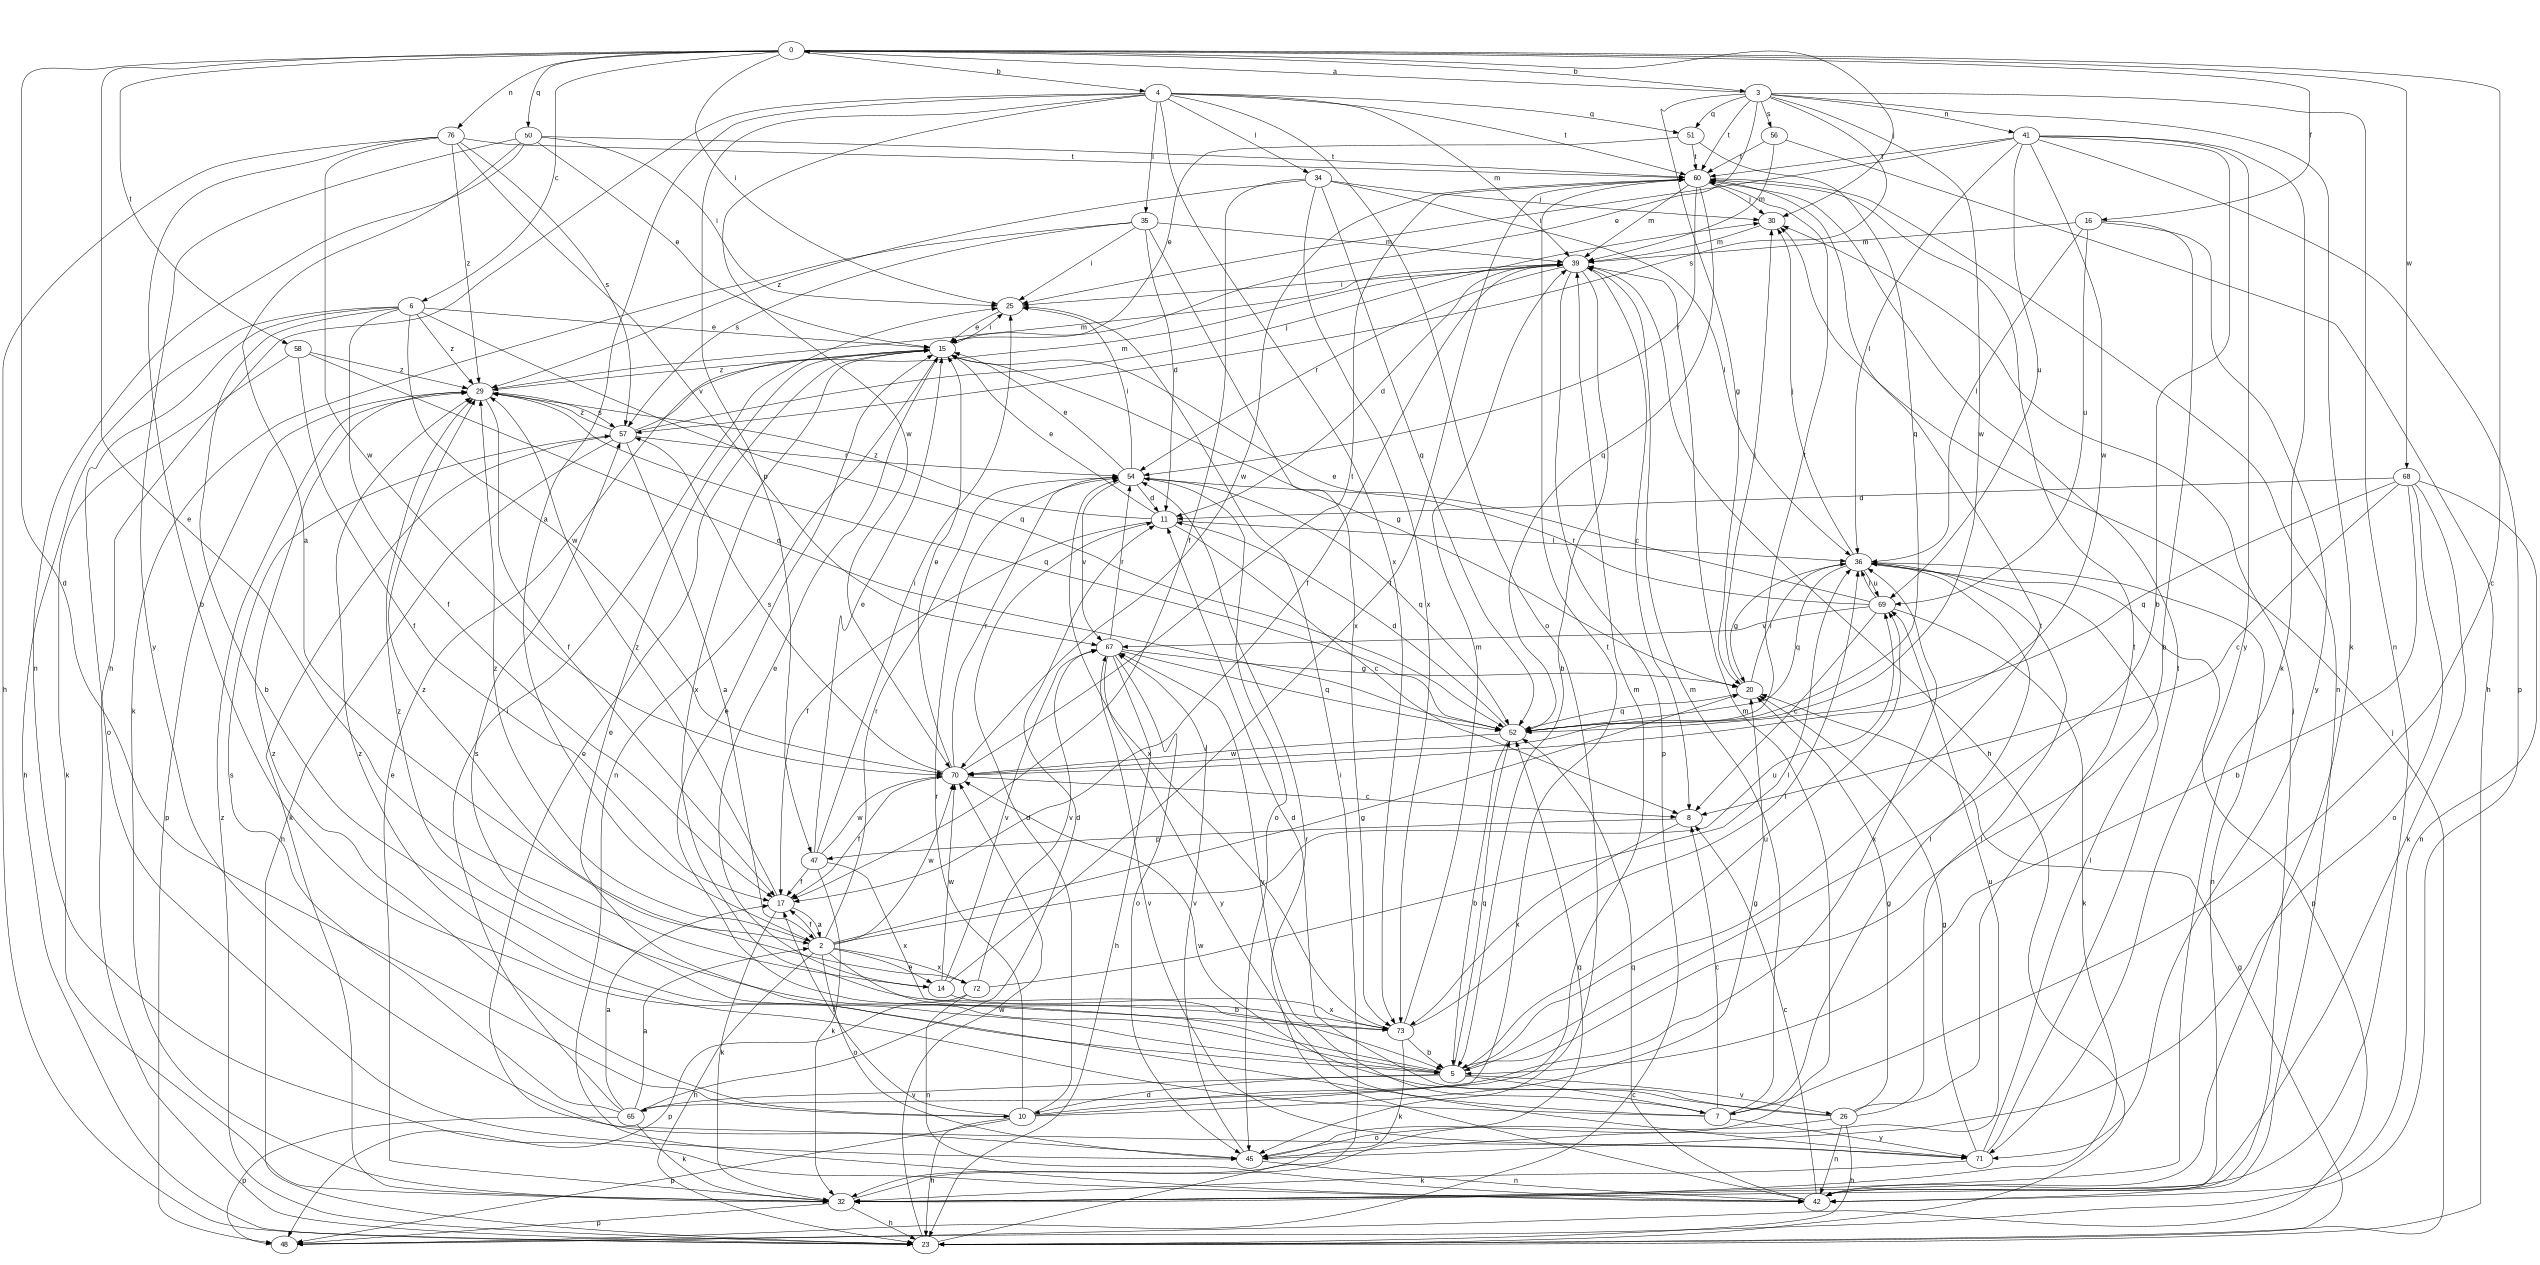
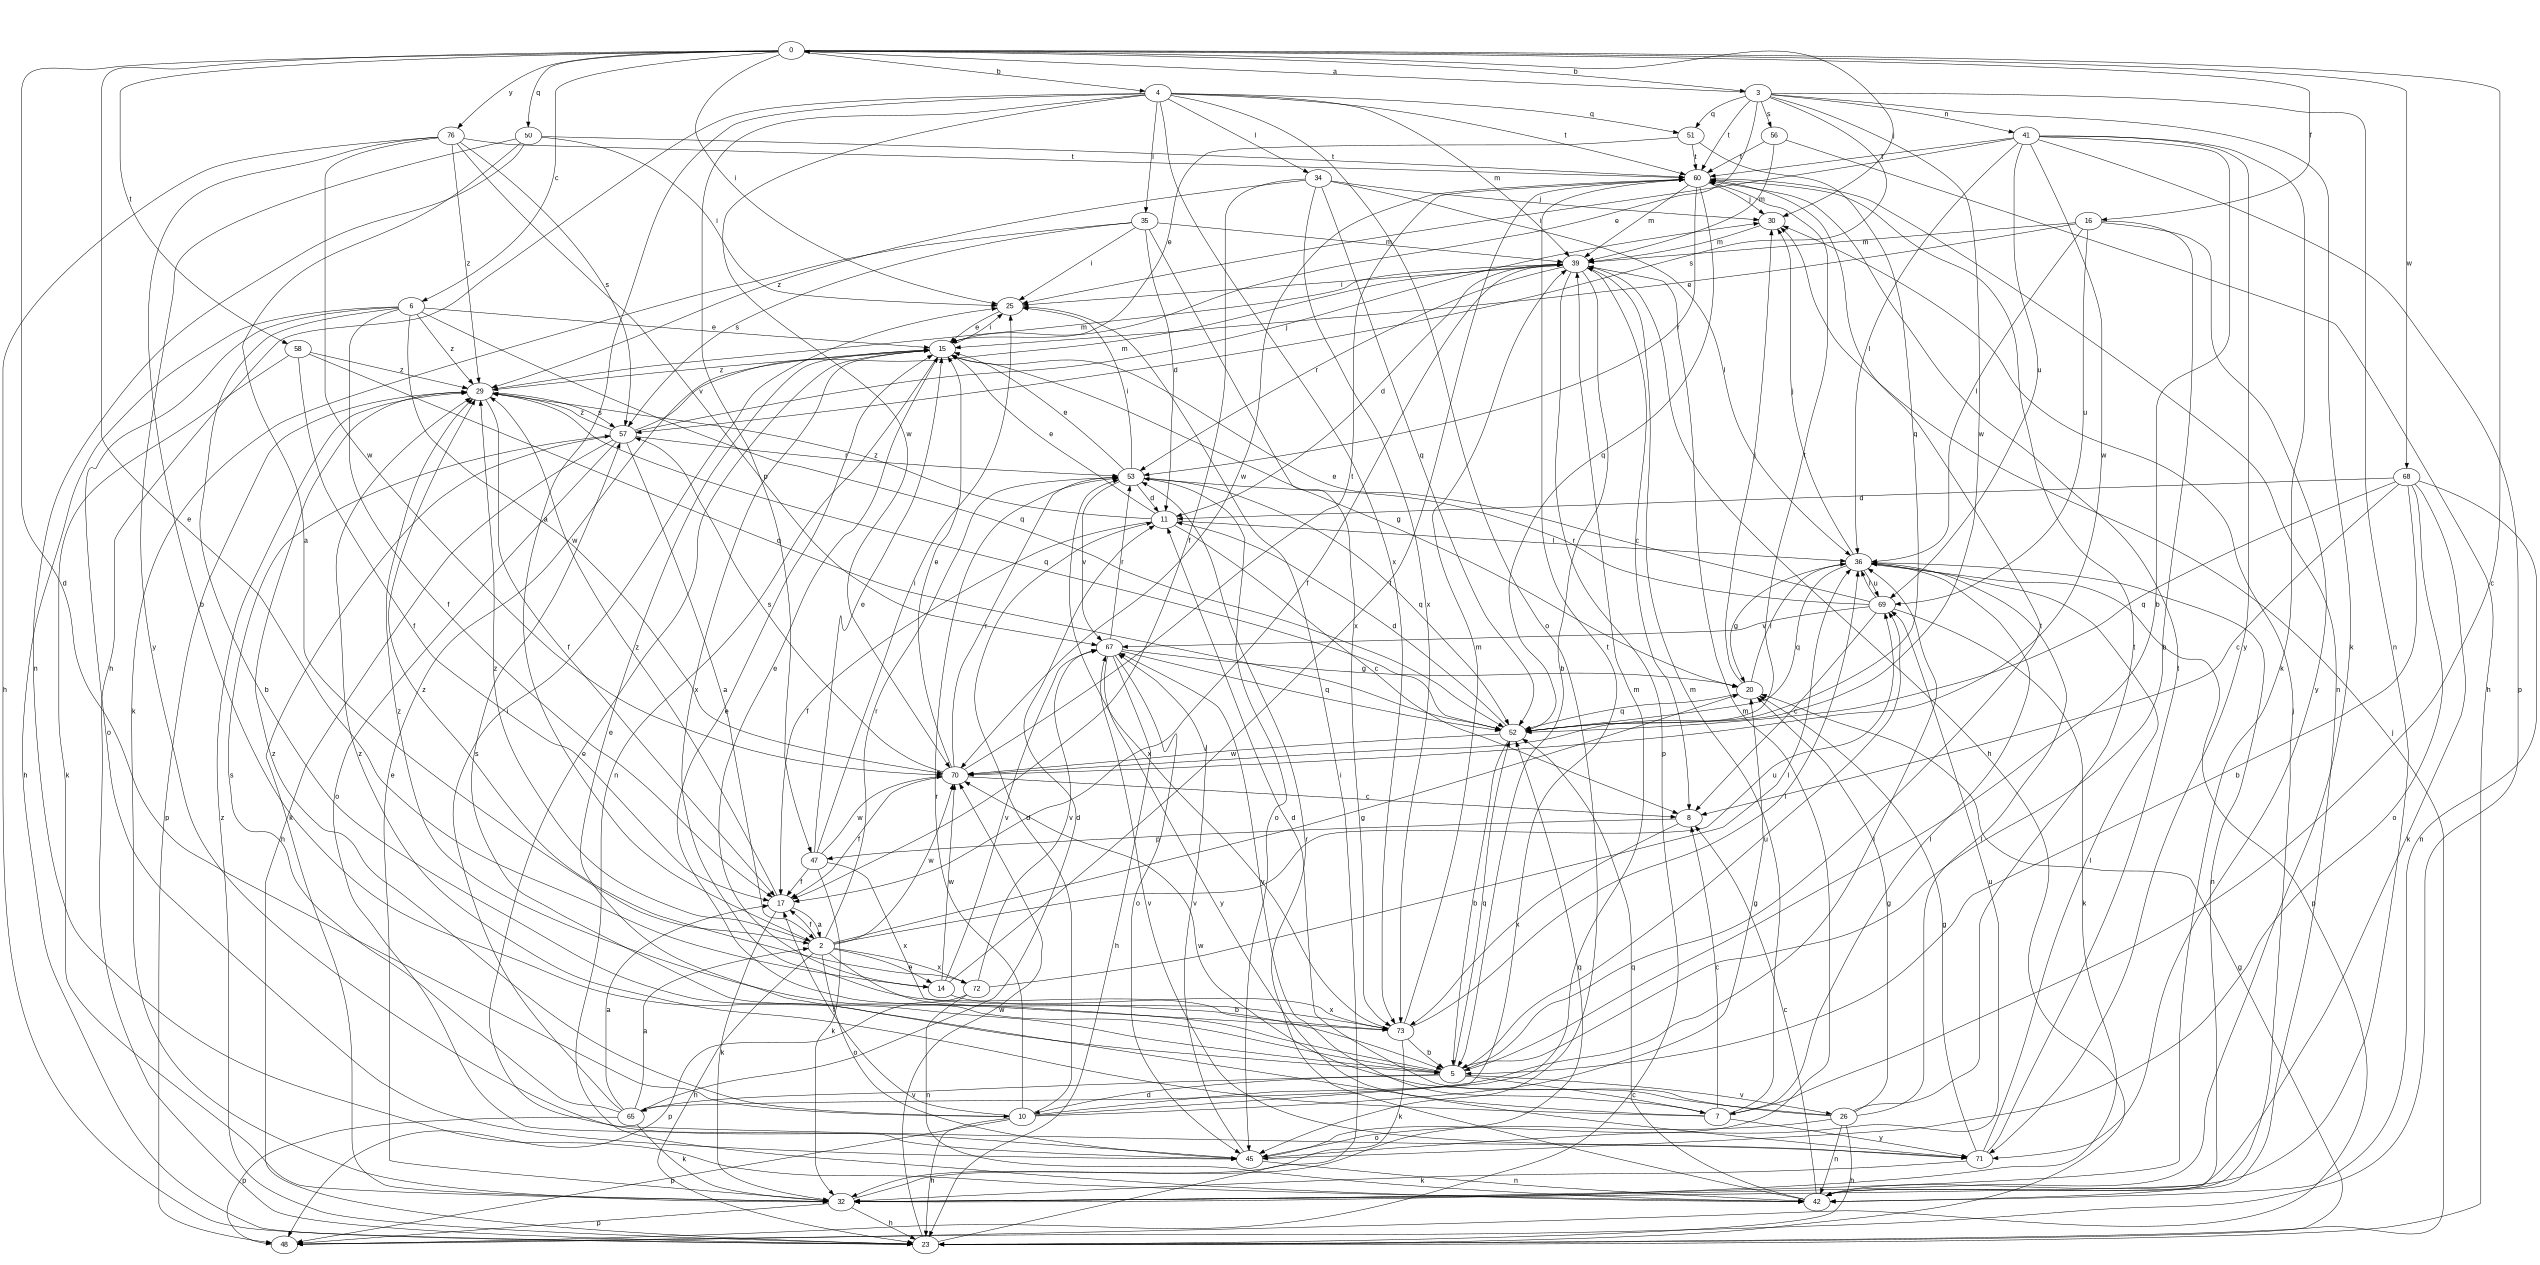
edge "0" -> "76": label "n" -> "y"
edge "50" -> "15": now "16" -> "15"
edge "3" -> "20": removed, label "g"
node "54": label "54" -> "53"
edge "65" -> "36": label "x" -> "l"
edge "57" -> "45": added, label "o"
